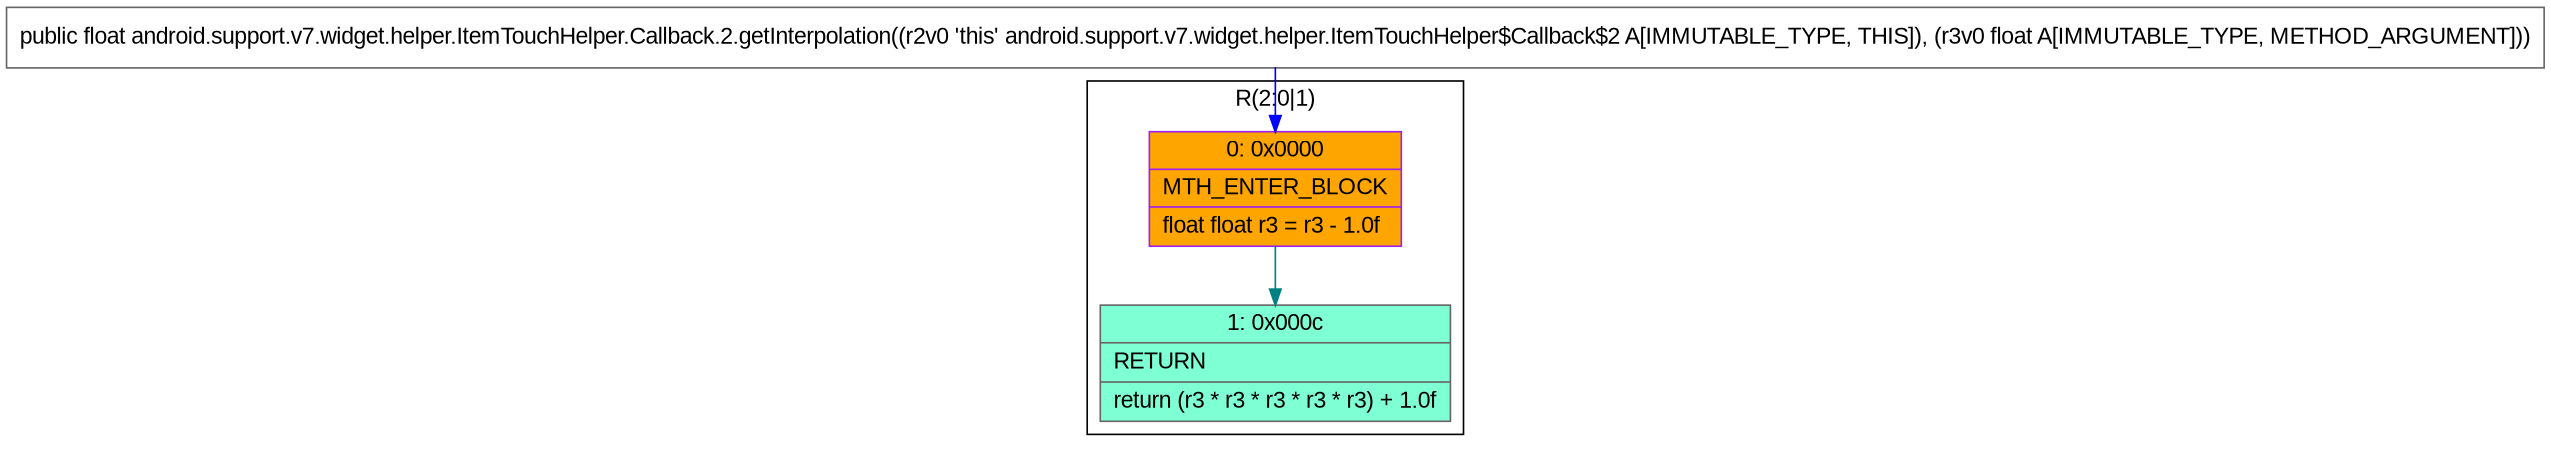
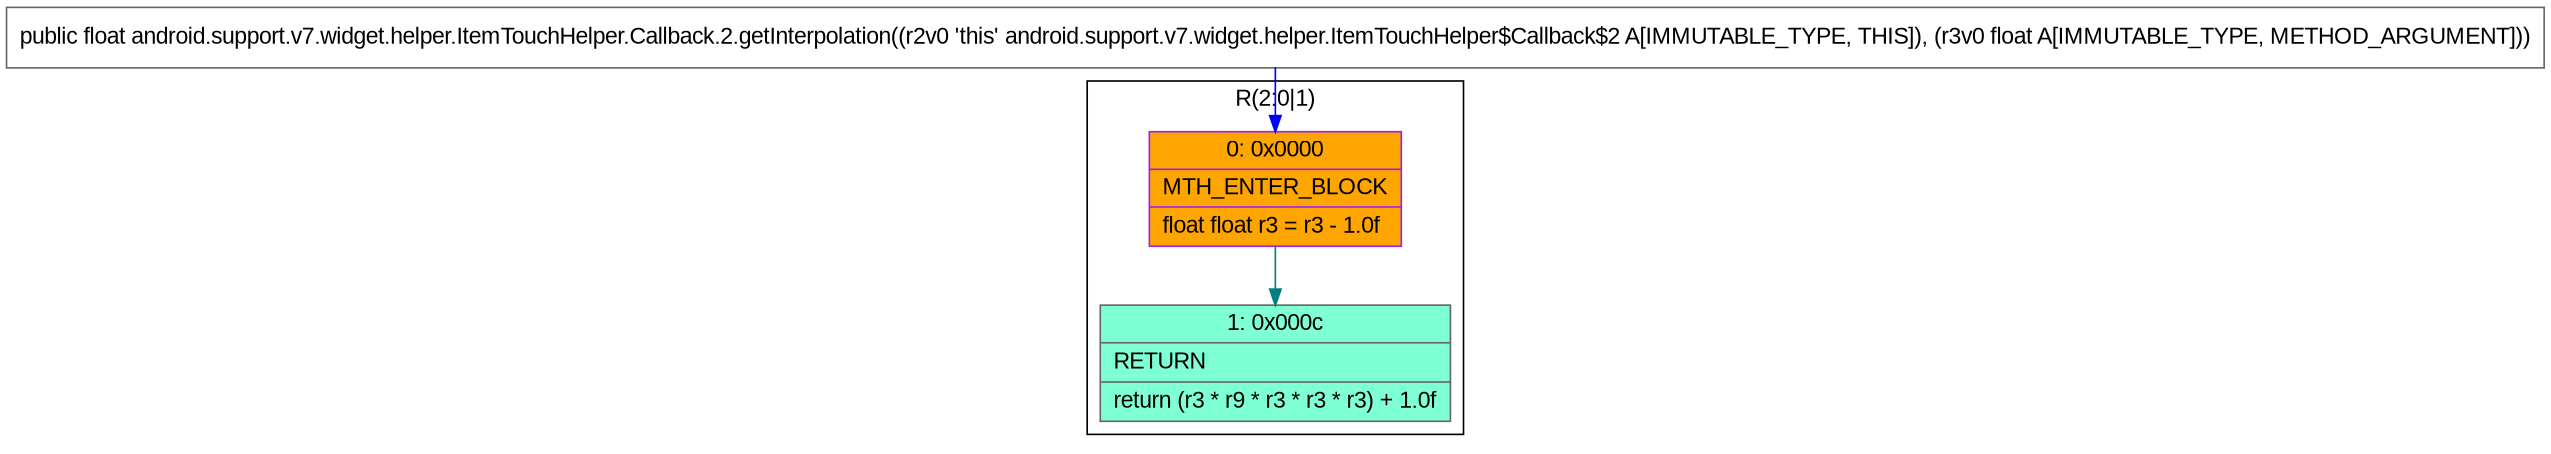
node "1: 0x000c": text "return (r3 * r3 * r3 * r3 * r3) + 1.0f" -> "return (r3 * r9 * r3 * r3 * r3) + 1.0f"
